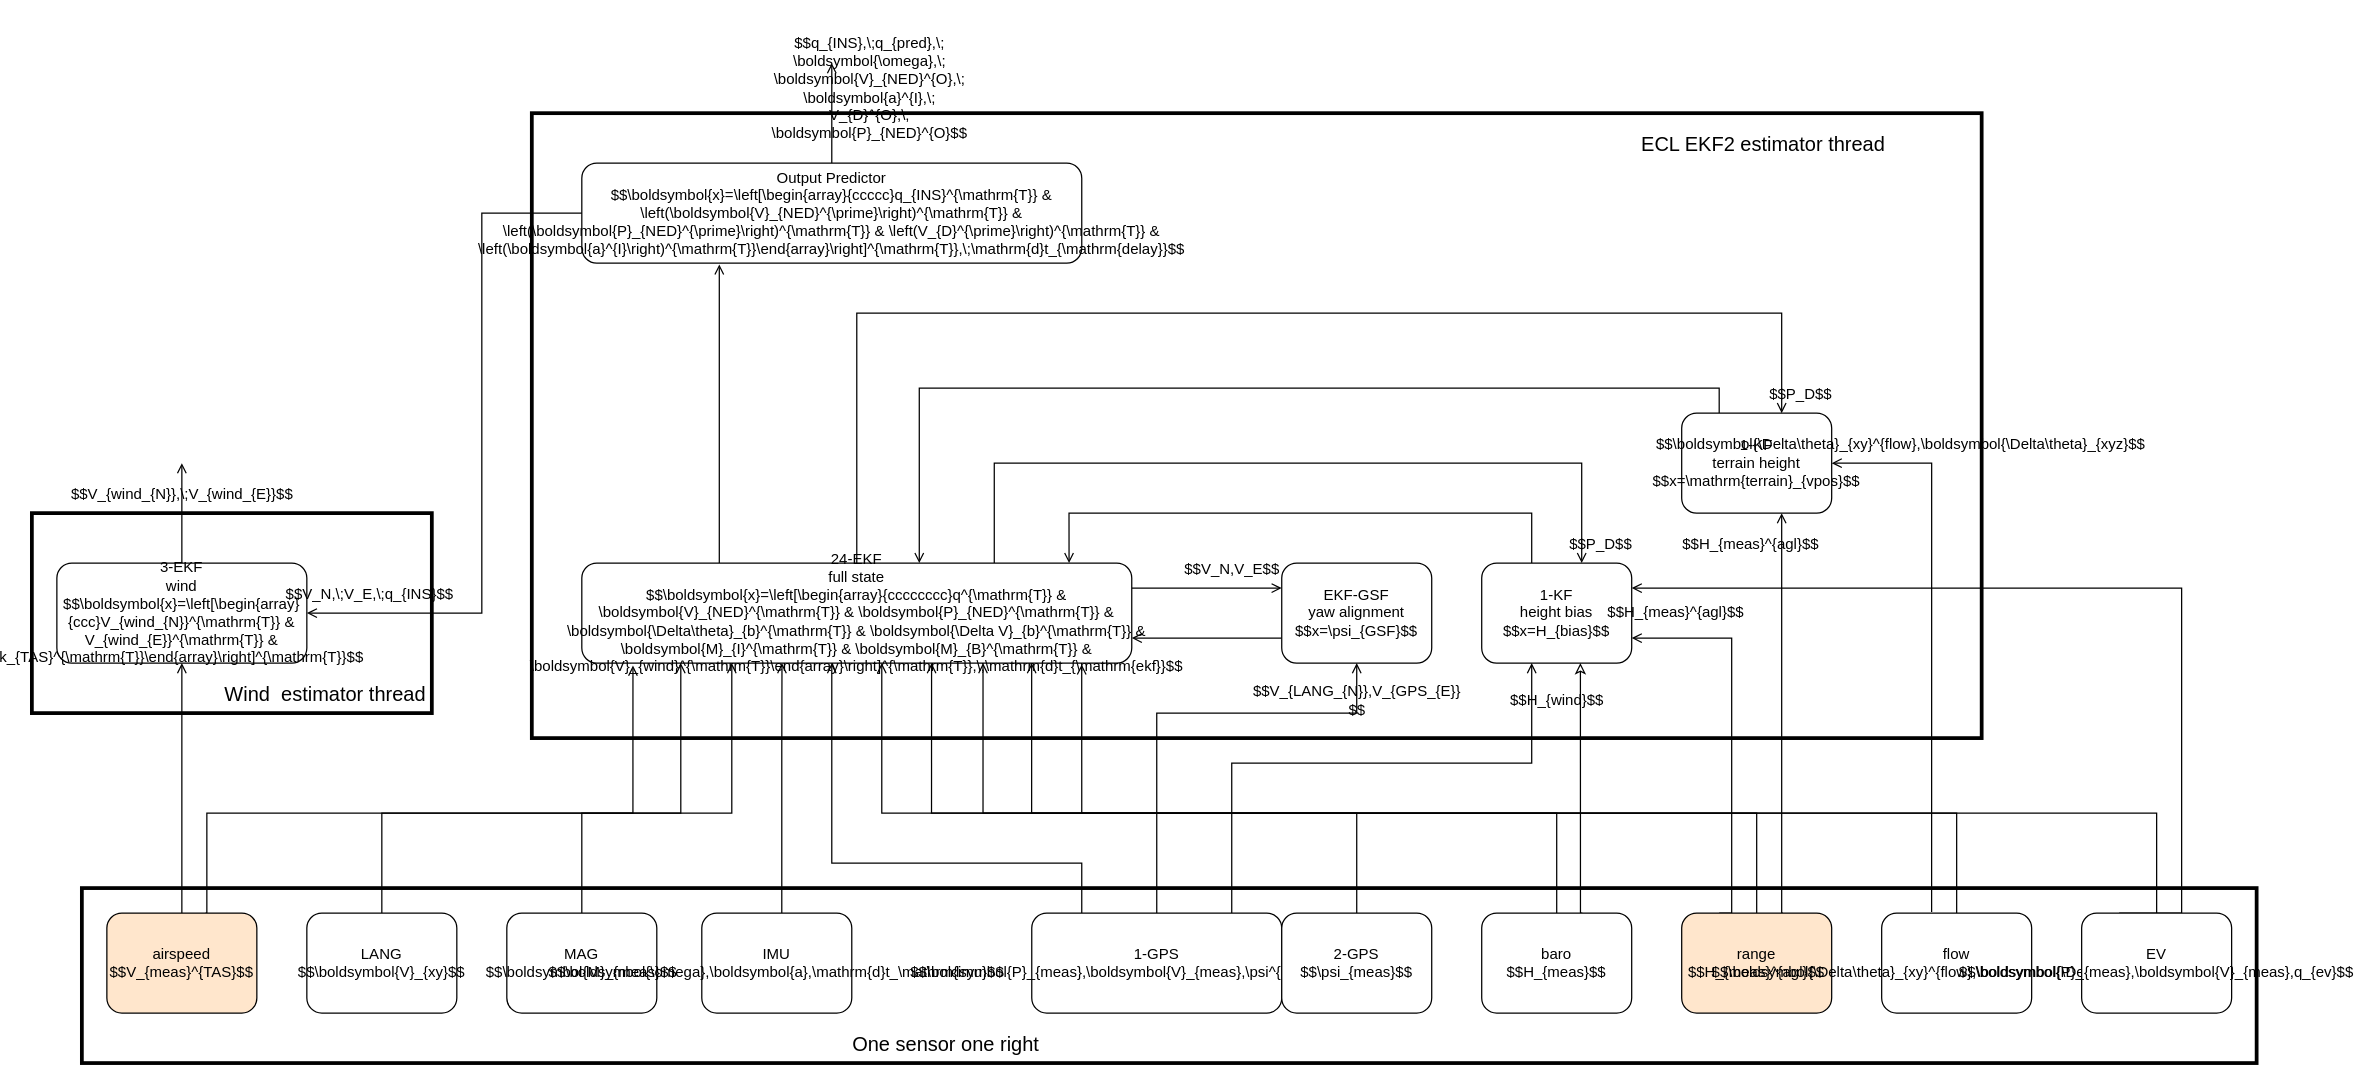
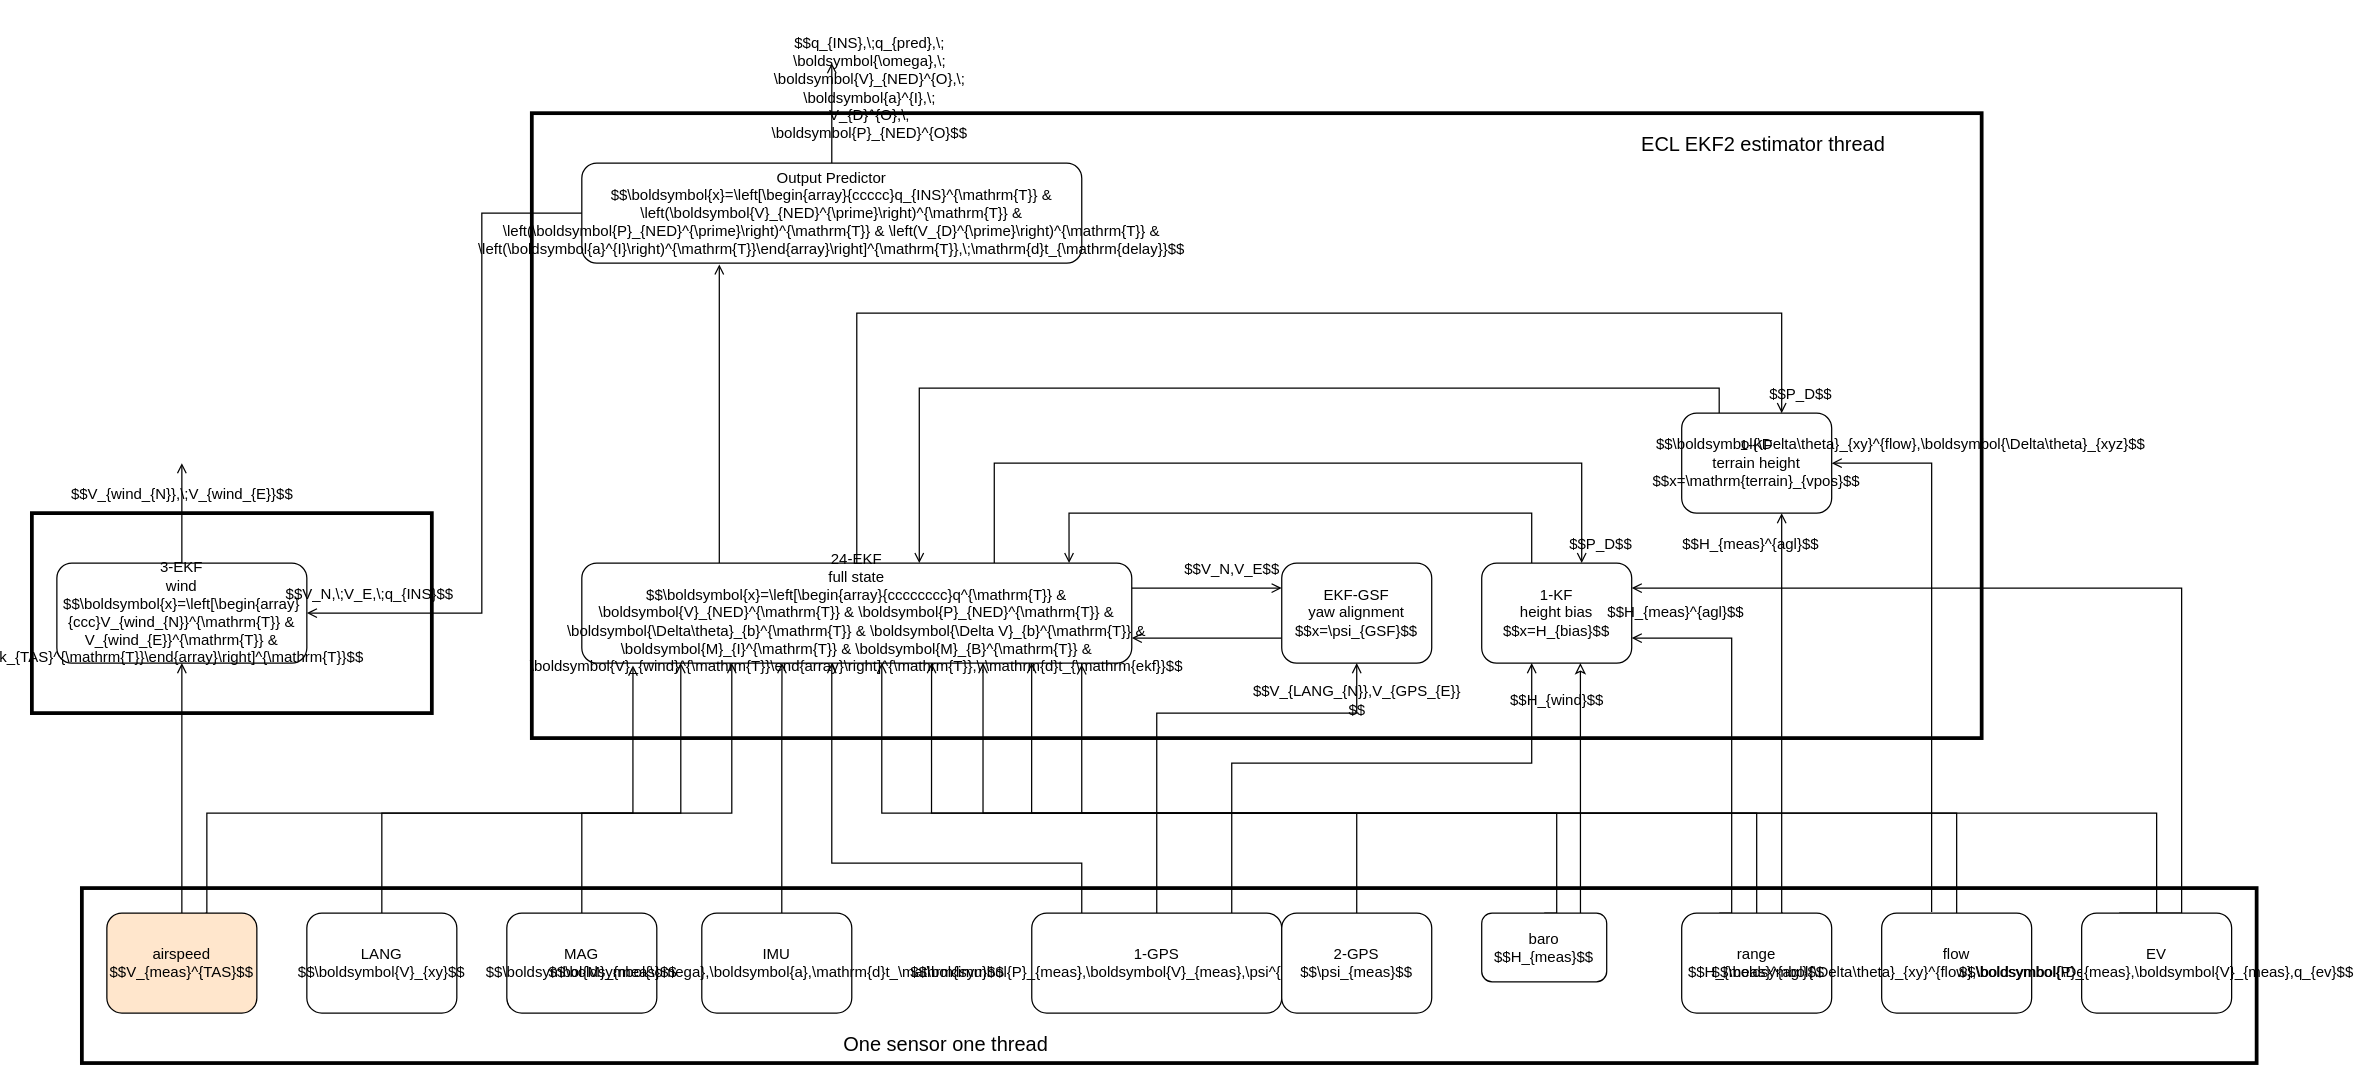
node "Wind estimator thread": removed
node "baro $$H_{meas}$$": size 150x100 -> 125x69
node "range $$H_{meas}^{agl}$$": fillcolor #ffe6cc -> #ffffff
node "One sensor one right": label "One sensor one right" -> "One sensor one thread"
